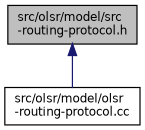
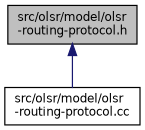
node "src/olsr/model/src -routing-protocol.h": label "src/olsr/model/src -routing-protocol.h" -> "src/olsr/model/olsr -routing-protocol.h"
